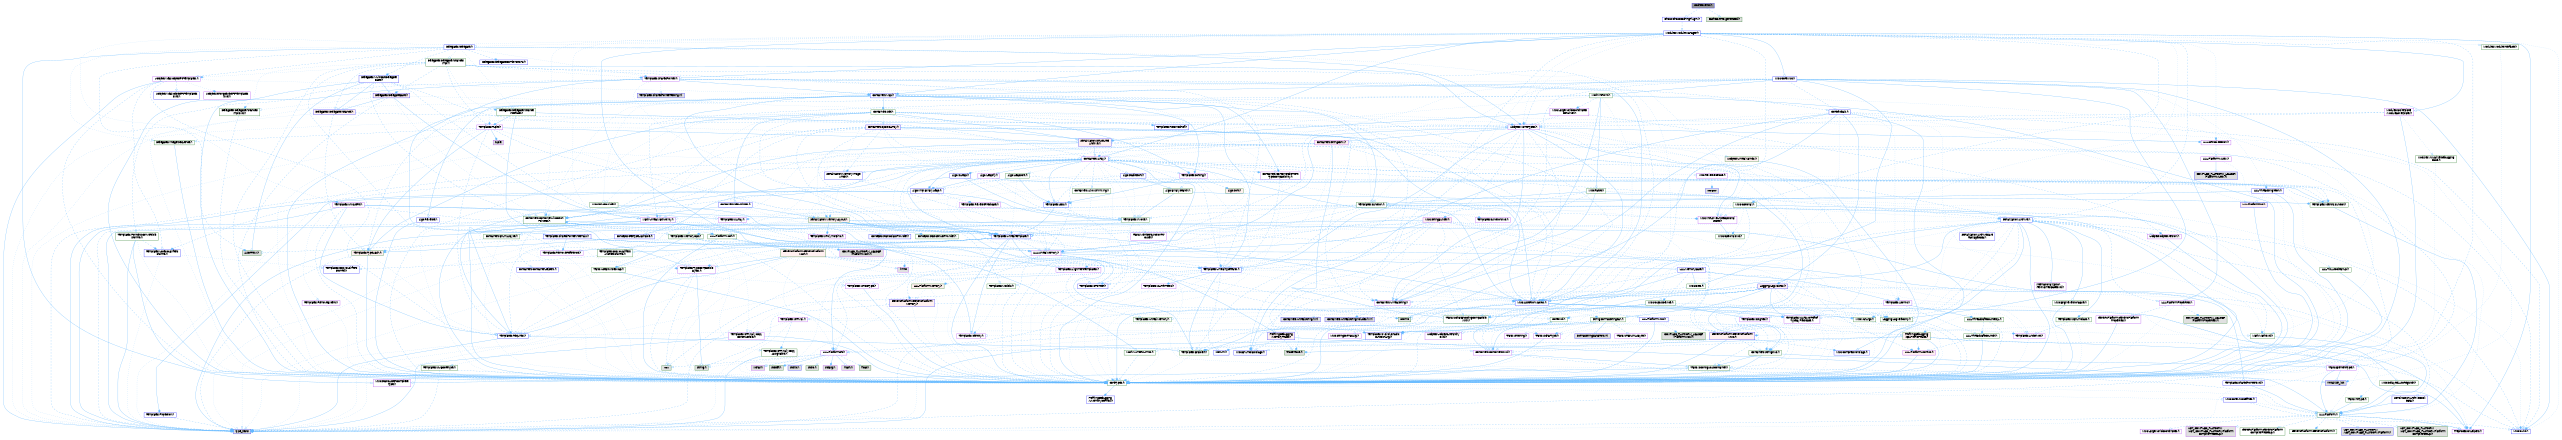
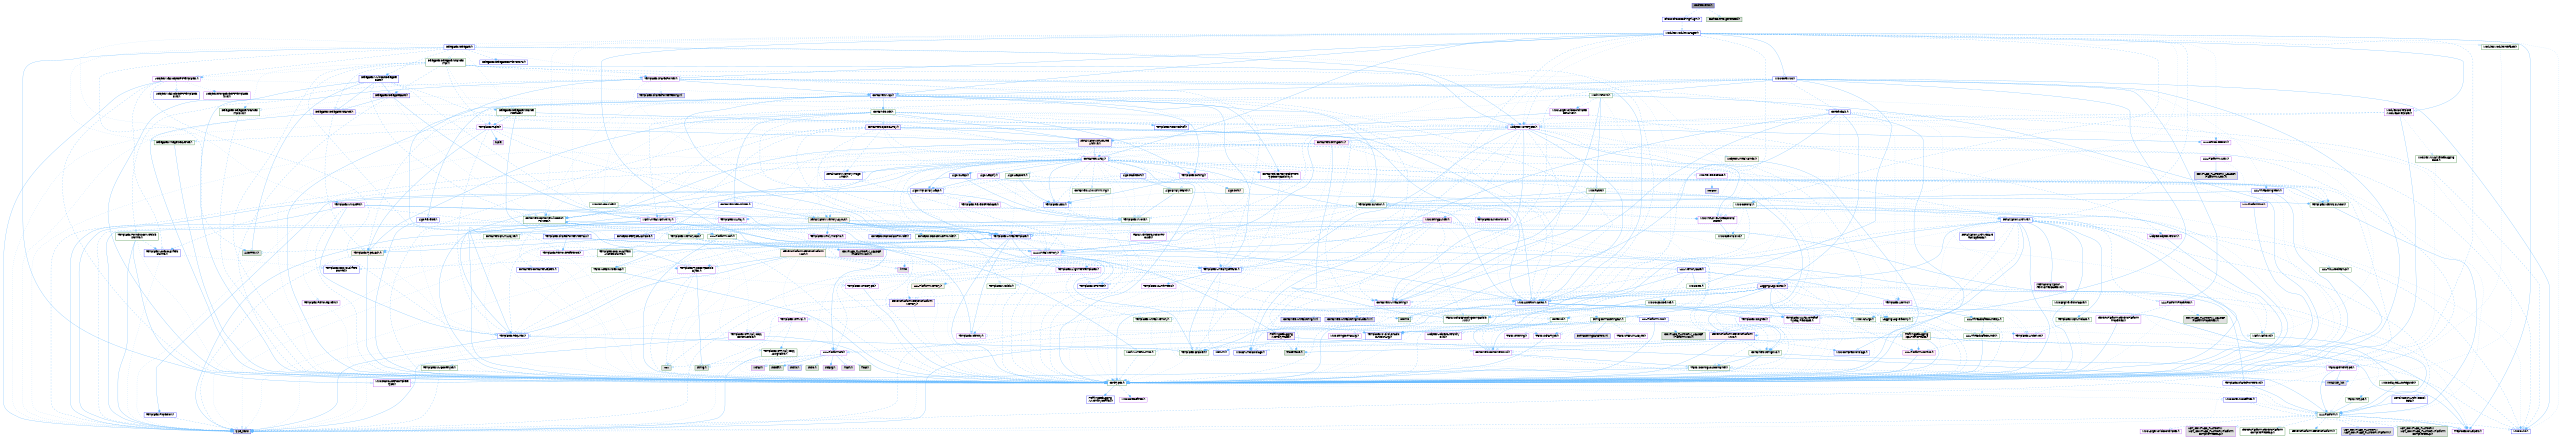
edge "Templates/Less.h" -> "Templates/UnrealTemplate.h": style solid -> dotted
edge "Delegates/IDelegateInstance.h" -> "CoreTypes.h": style dotted -> solid
node "Misc/CoreDefines.h": added
